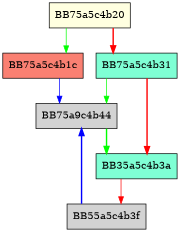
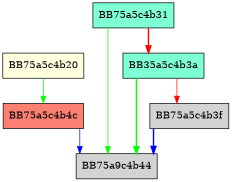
edge "BB75a5c4b20" -> "BB75a5c4b31": removed
node "BB75a5c4b1c": label "BB75a5c4b1c" -> "BB75a5c4b4c"
edge "BB75a9c4b44" -> "BB35a5c4b3a": reversed
node "BB55a5c4b3f": label "BB55a5c4b3f" -> "BB75a5c4b3f"
